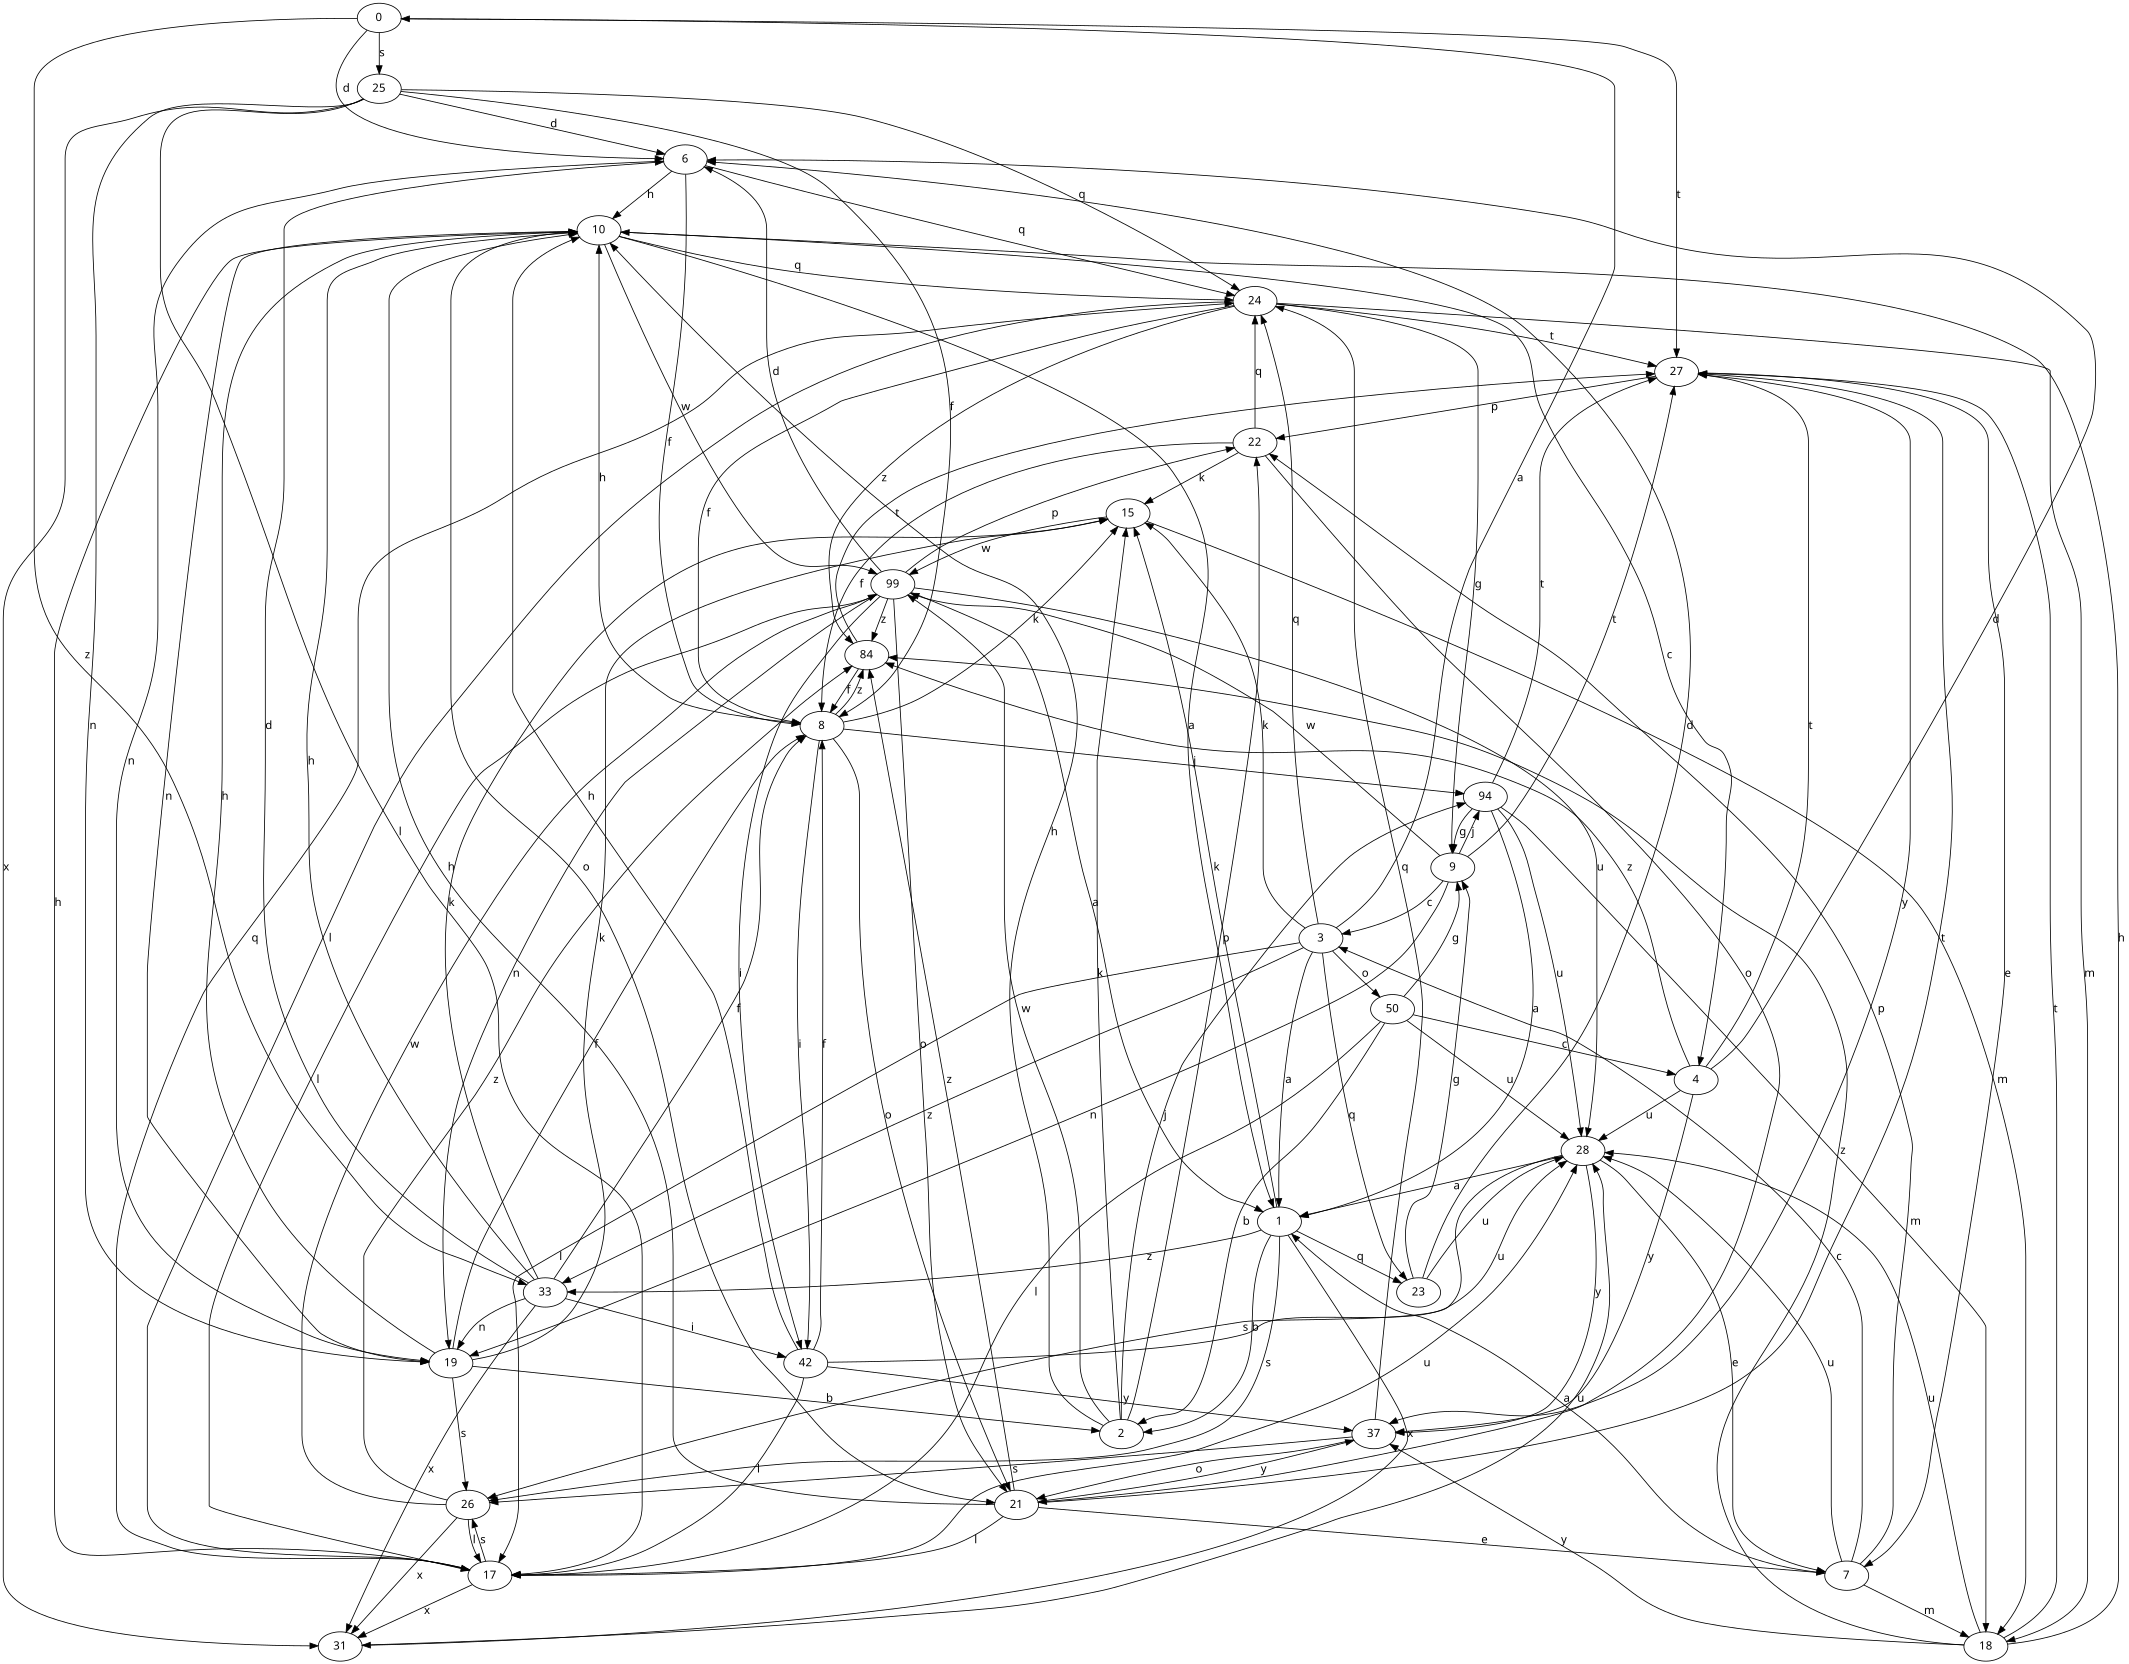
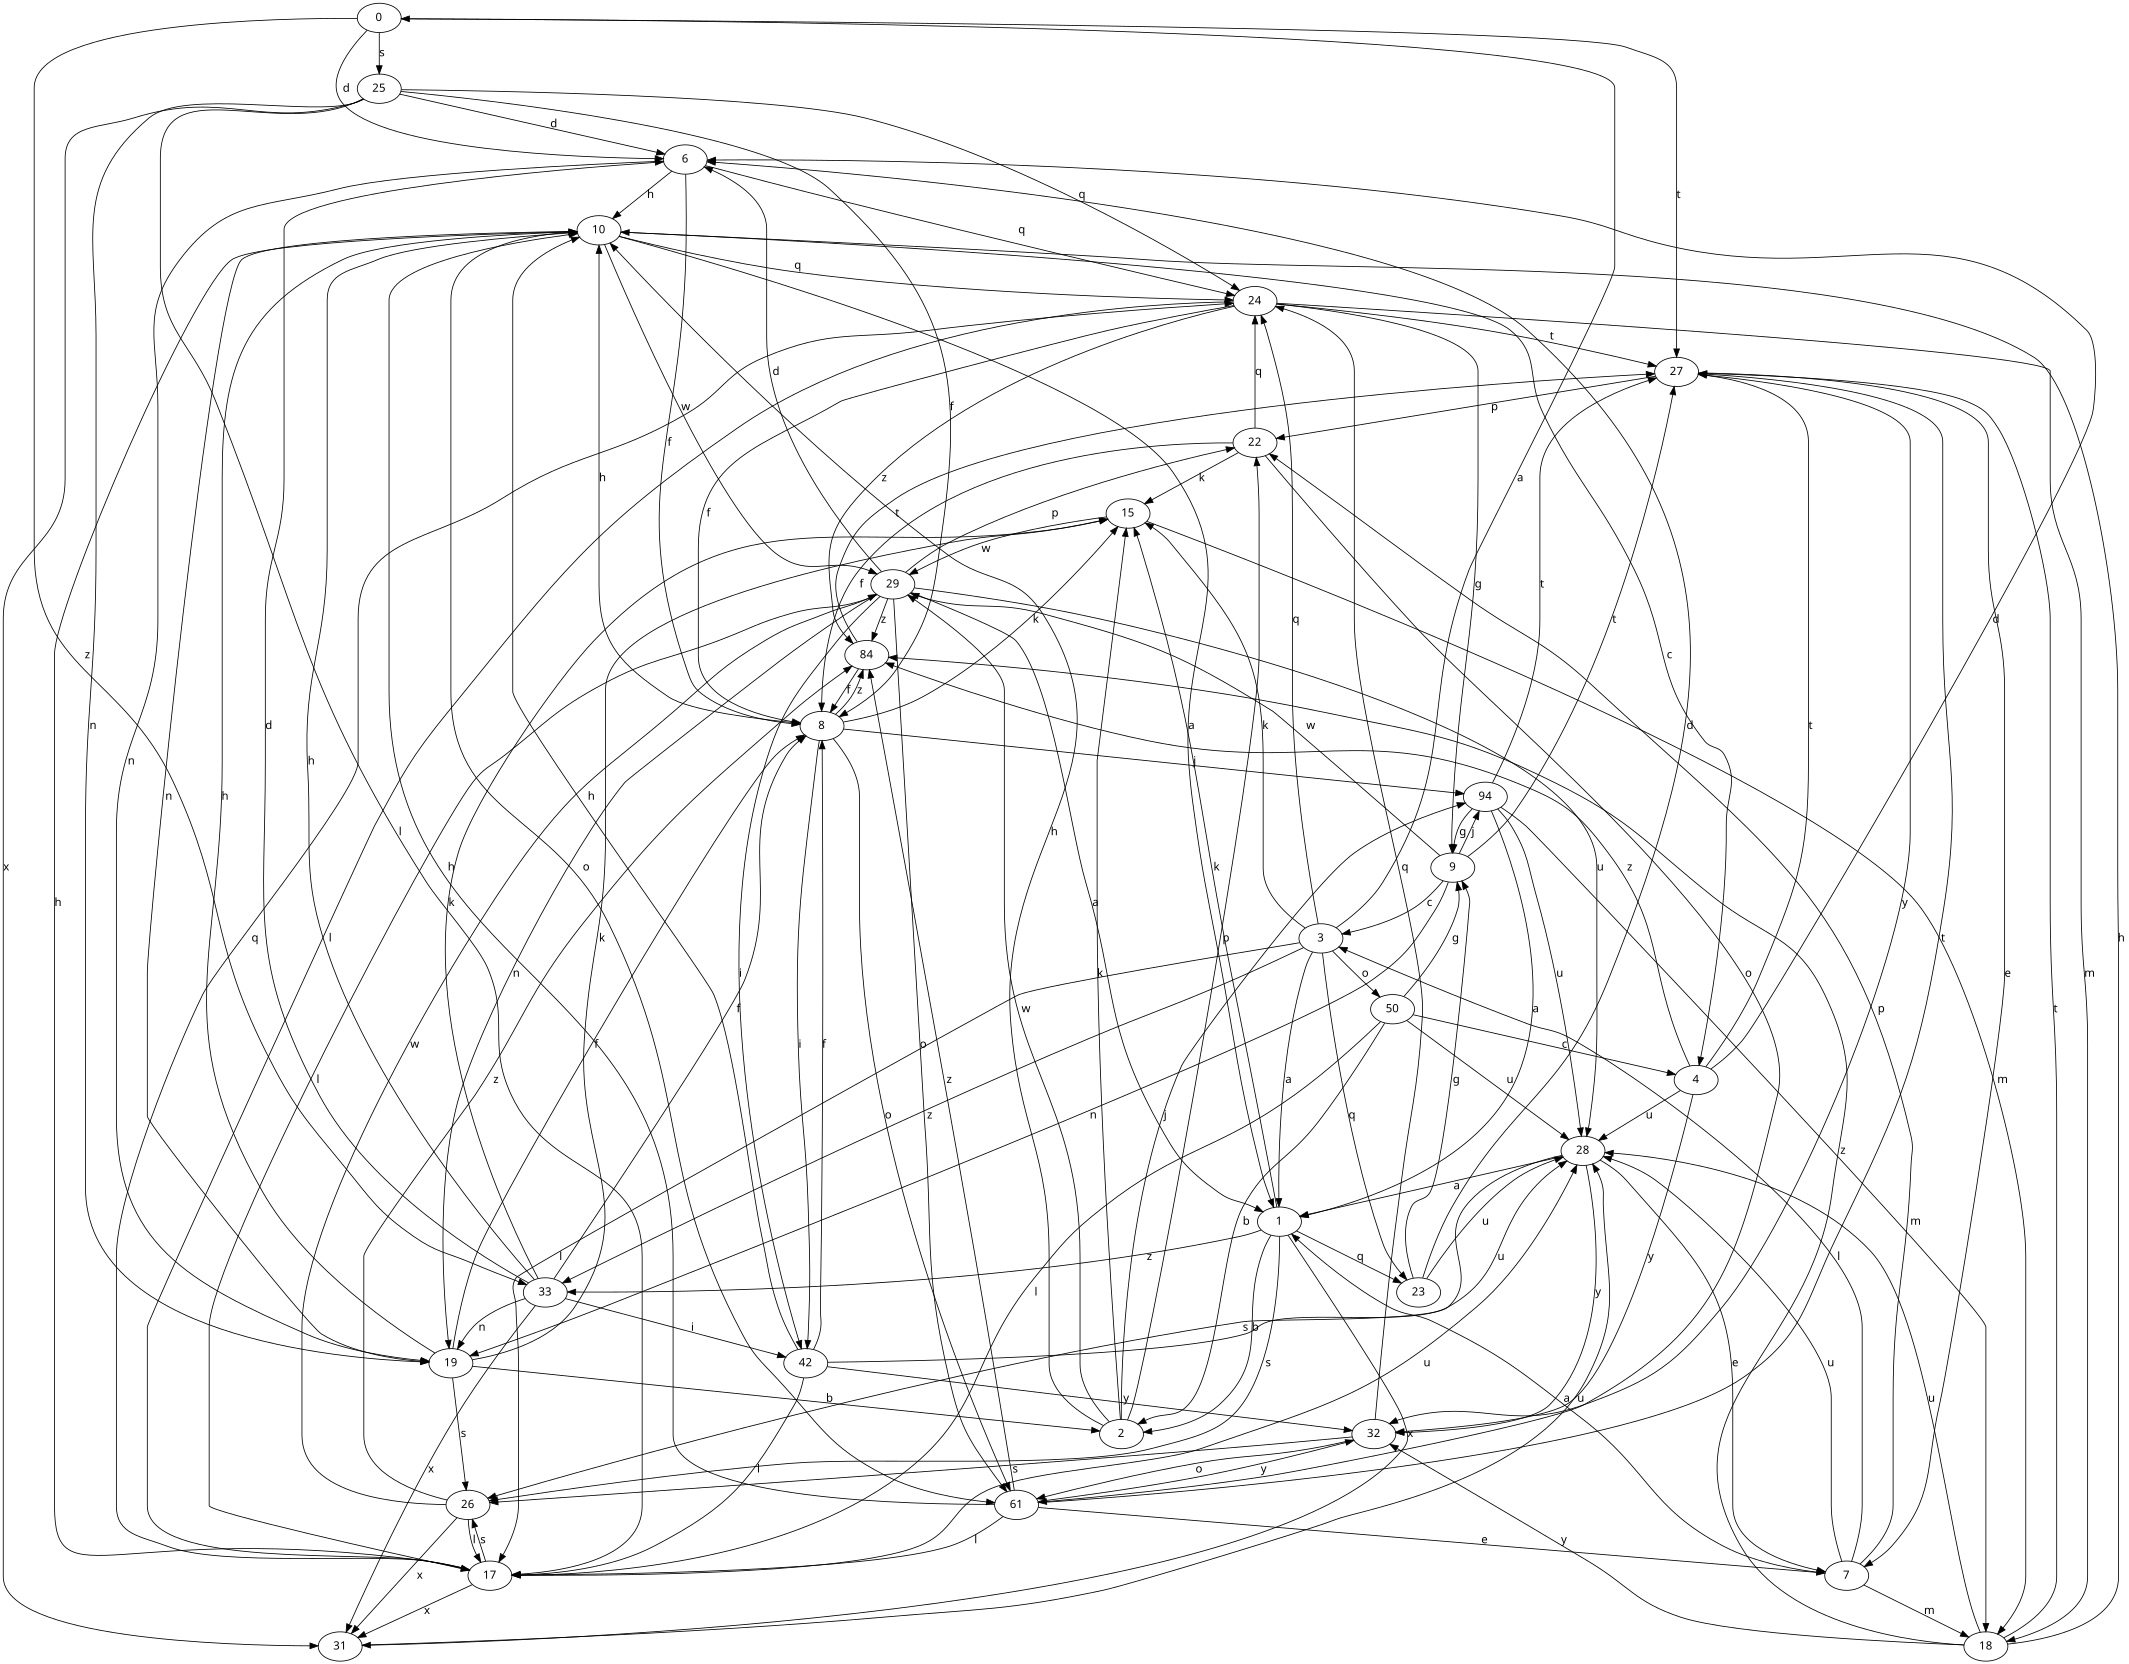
node "99": label "99" -> "29"
edge "7" -> "3": label "c" -> "l"
node "37": label "37" -> "32"
node "21": label "21" -> "61"
